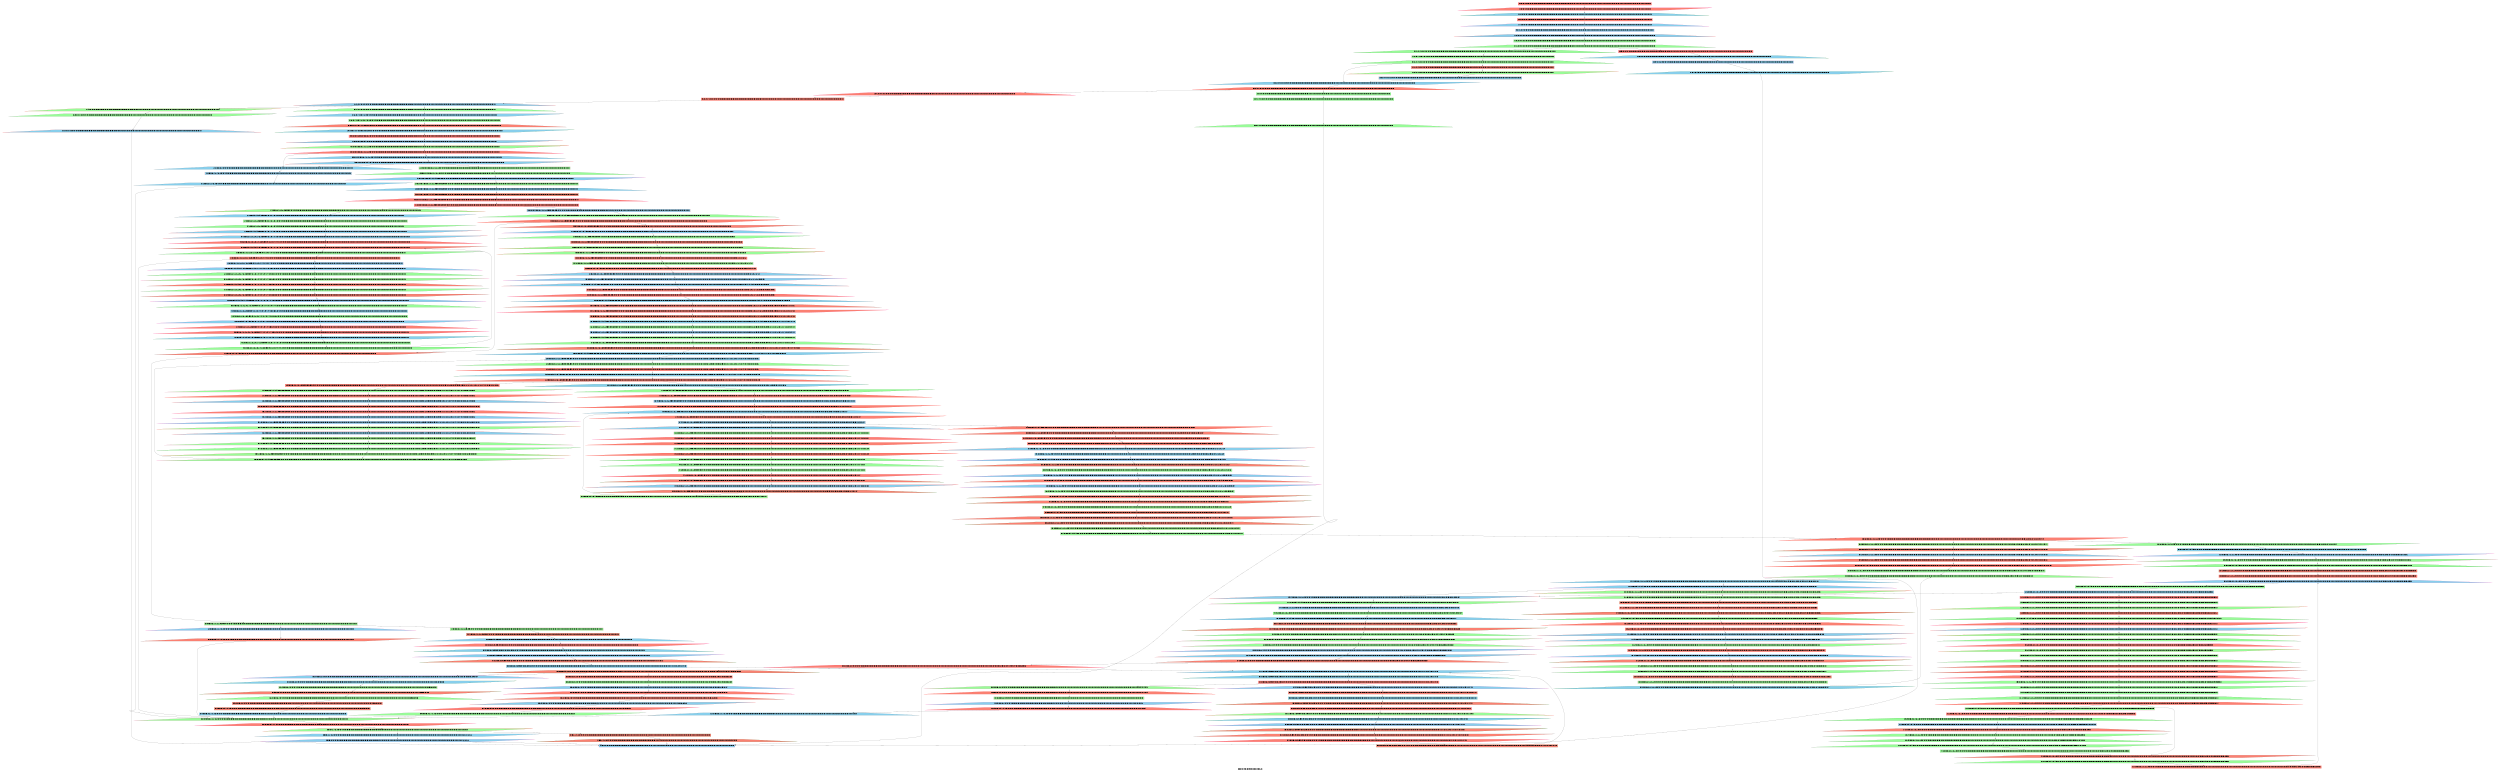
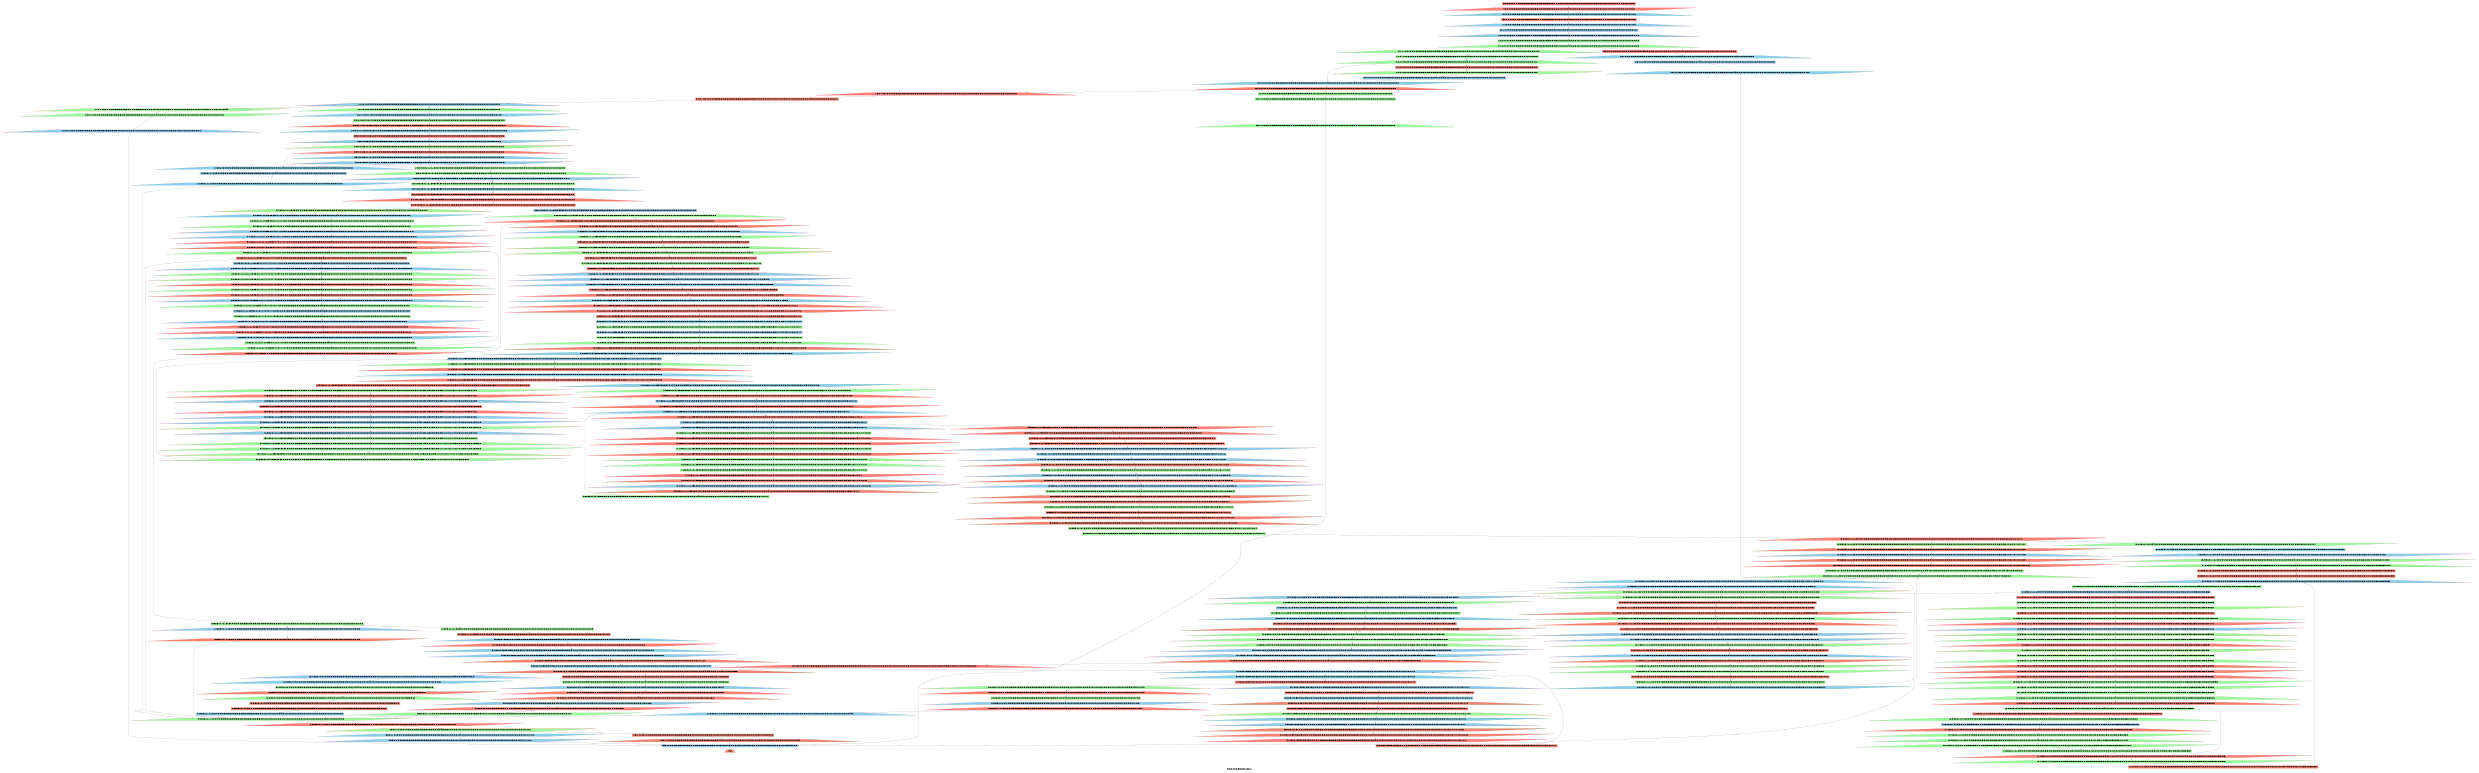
node "314, 307:": added
